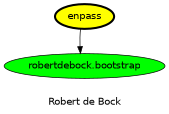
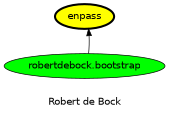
edge "enpass" -> "robertdebock.bootstrap": reversed
